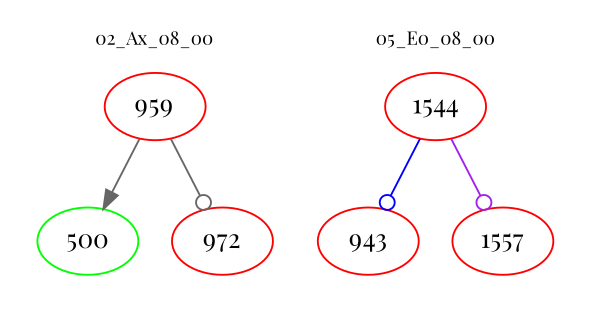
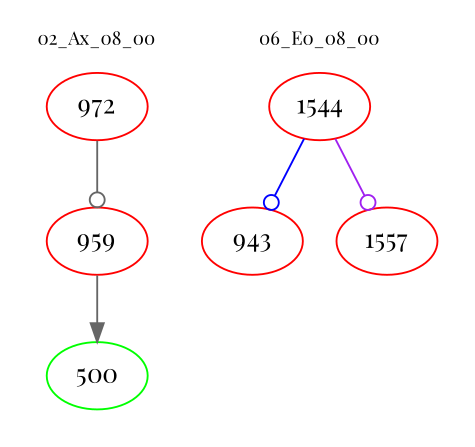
cluster "05_E0_08_00": label "05_E0_08_00" -> "06_E0_08_00"
edge "959" -> "972": reversed
